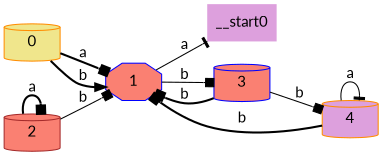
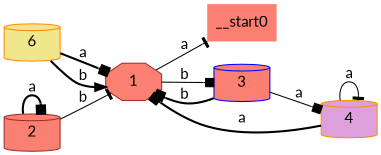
node "__start0": fillcolor plum -> salmon
node "0": label "0" -> "6"
node "1": color blue -> brown
edge "3" -> "4": label "b" -> "a"
edge "2" -> "1": arrowhead box -> tee
edge "4" -> "1": label "b" -> "a"
